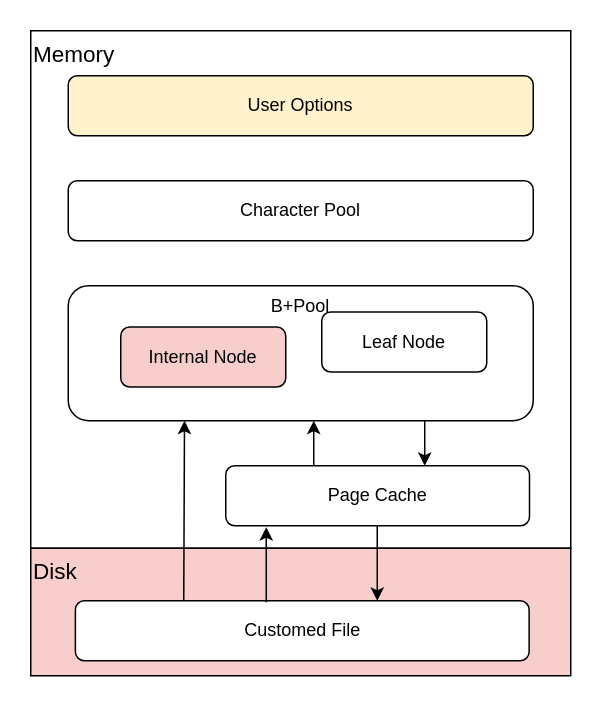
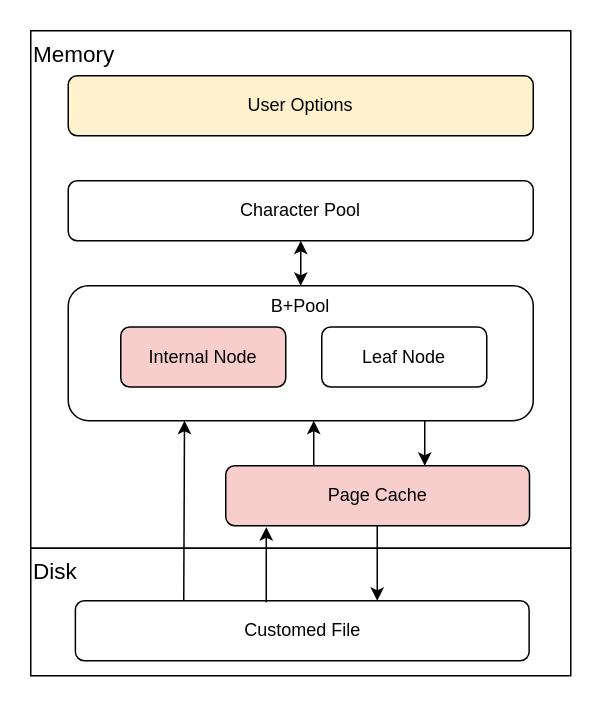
edge "Character Pool" -- "B+Pool": added
node "Leaf Node": moved (404, 342) -> (404, 357)
node "Page Cache": fillcolor #ffffff -> #f8cecc
node "Disk": fillcolor #f8cecc -> #ffffff
